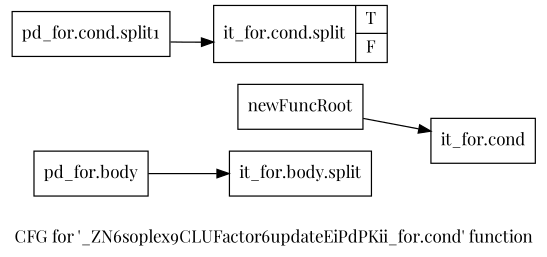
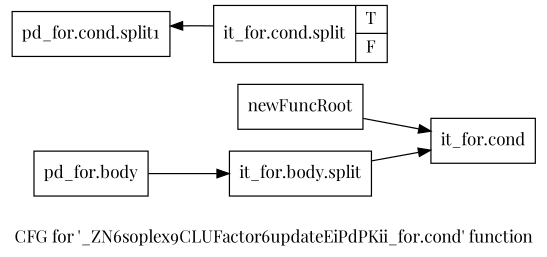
edge "pd_for.cond.split1" -> "it_for.cond.split": reversed
edge "it_for.body.split" -> "it_for.cond": added
